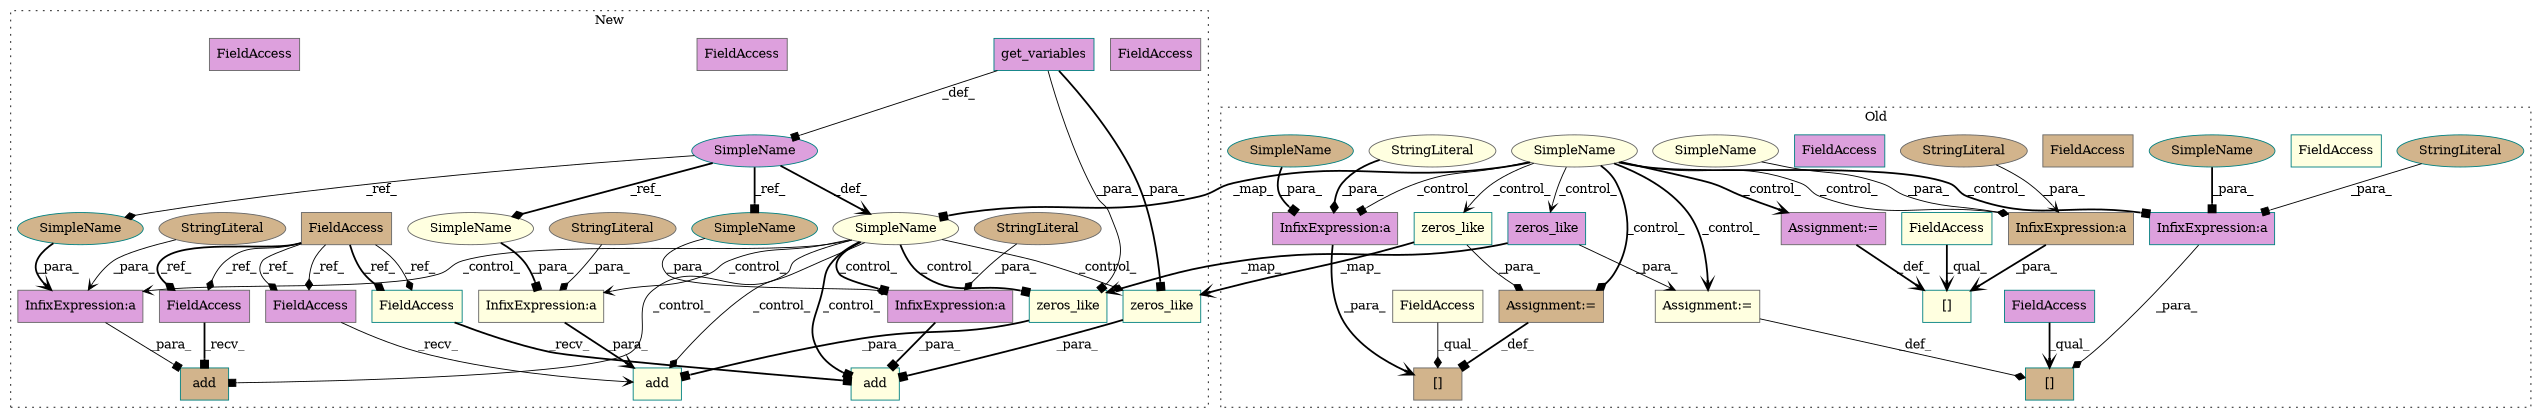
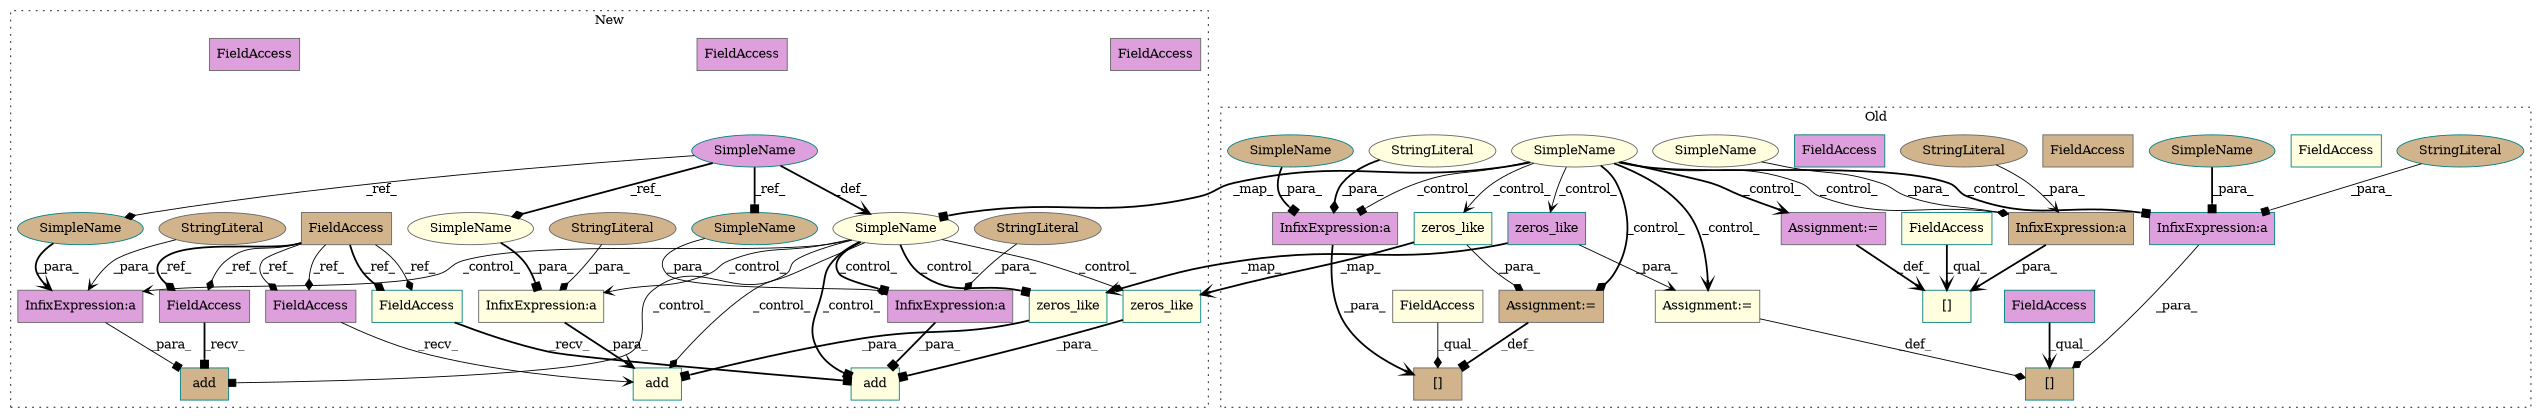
node "get_variables": removed
